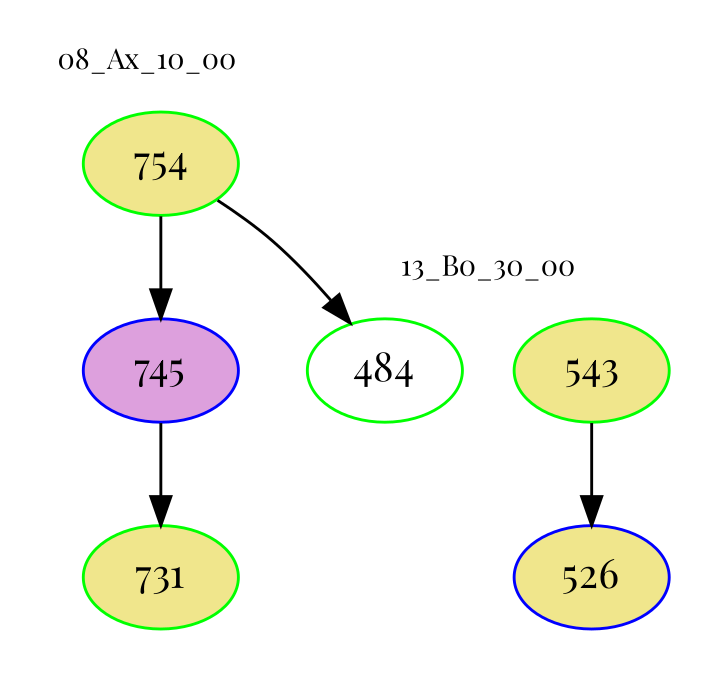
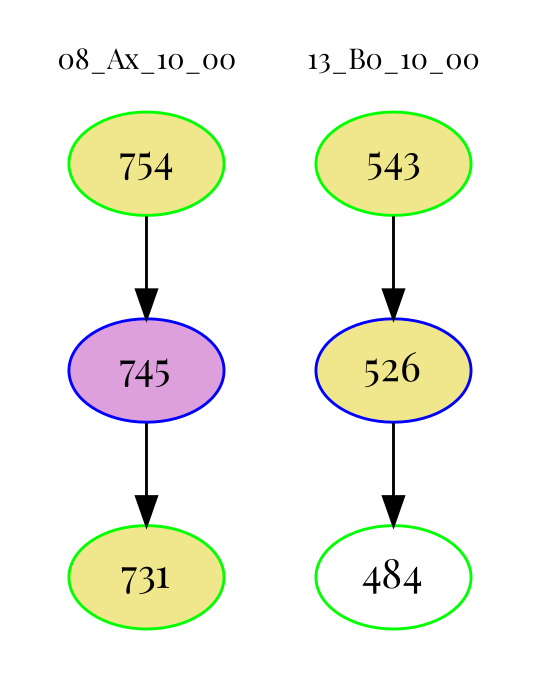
cluster "13_B0_30_00": label "13_B0_30_00" -> "13_B0_10_00"
edge "754" -> "484": now "526" -> "484"
